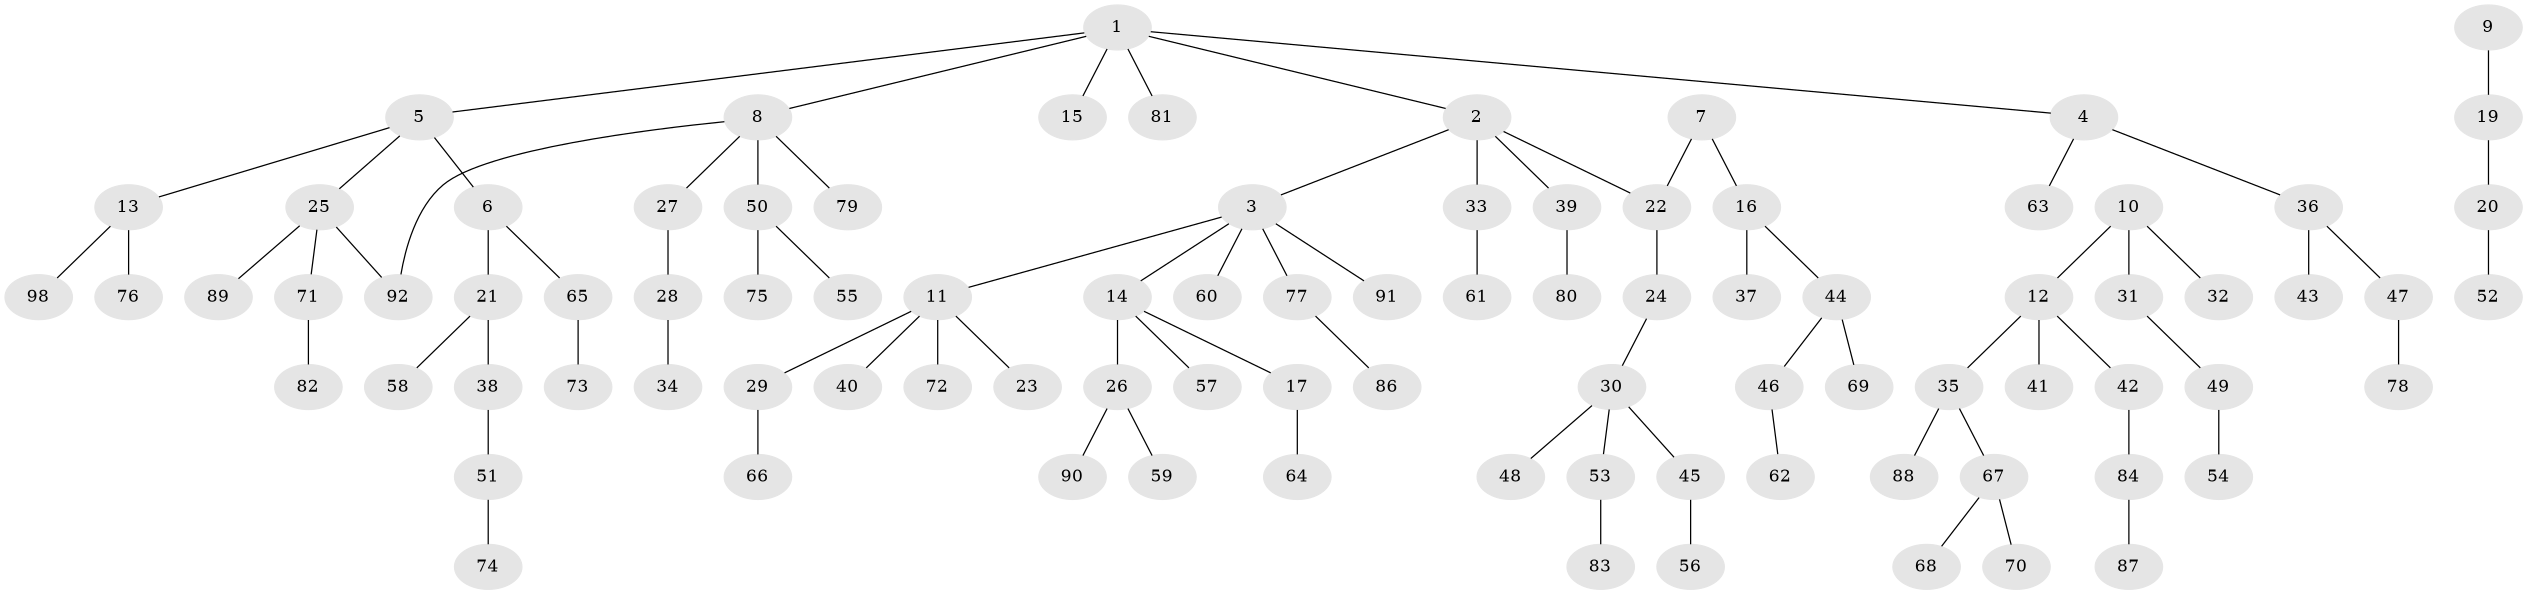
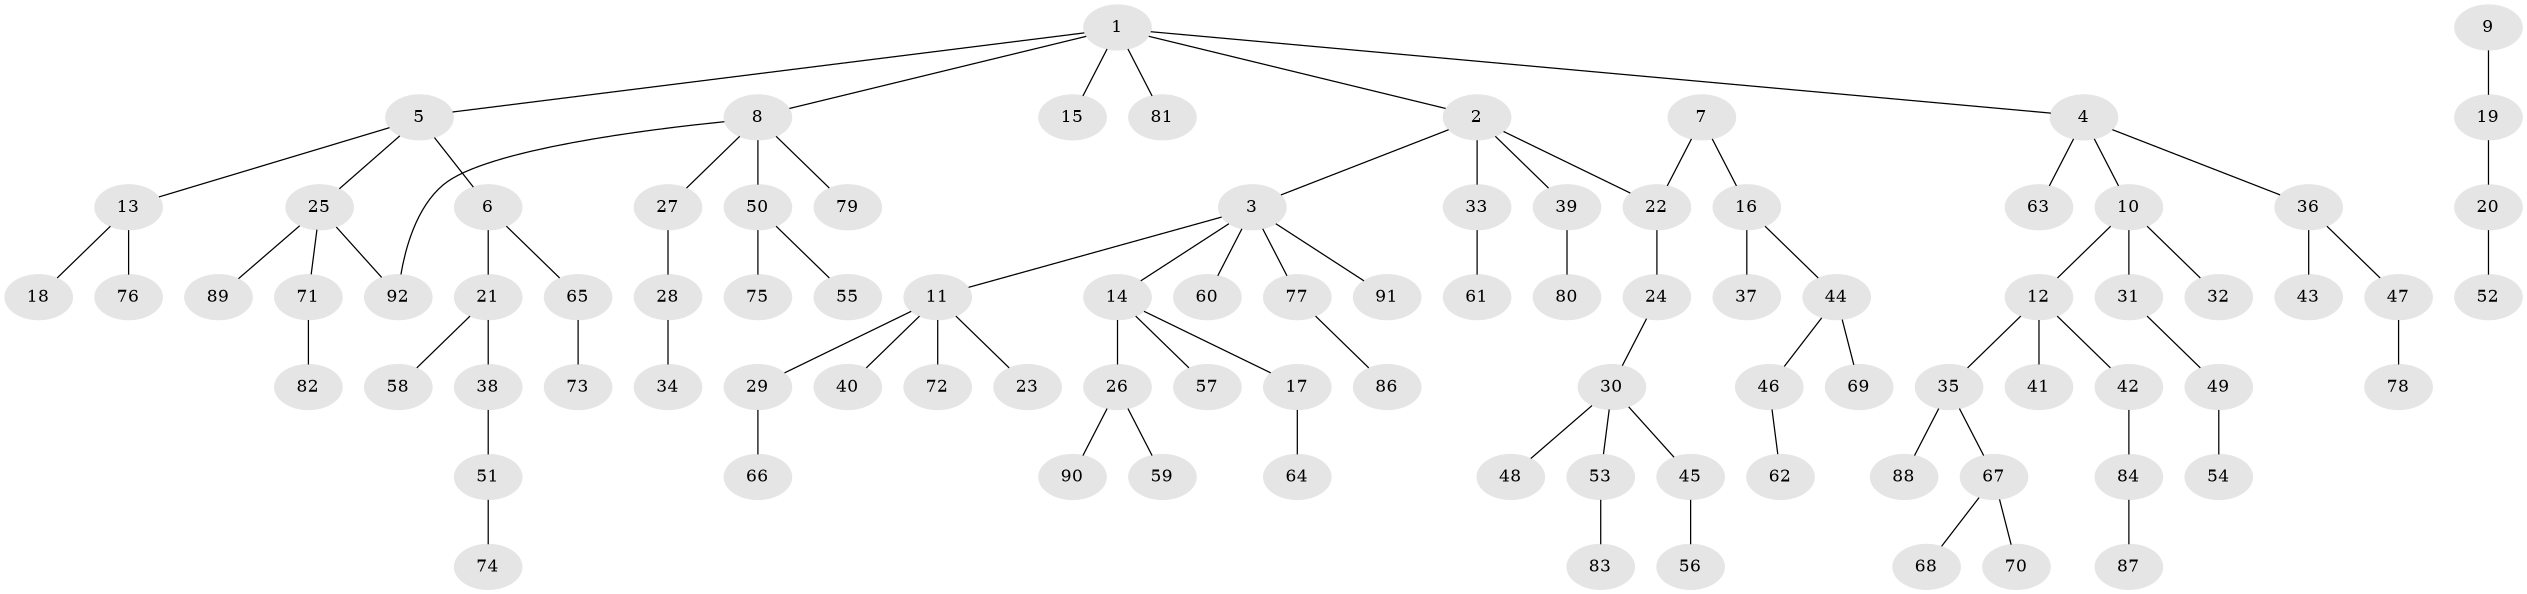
edge "4" -- "10": added
node "98": label "98" -> "18"
